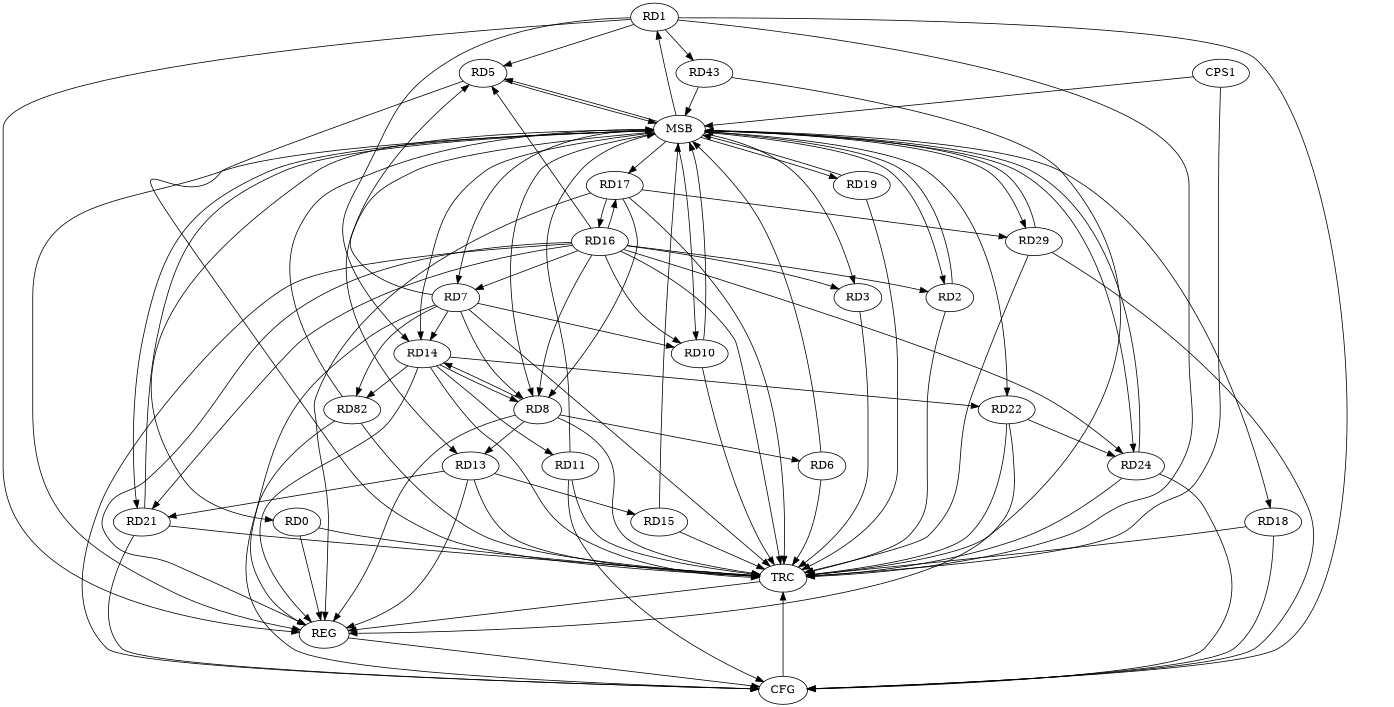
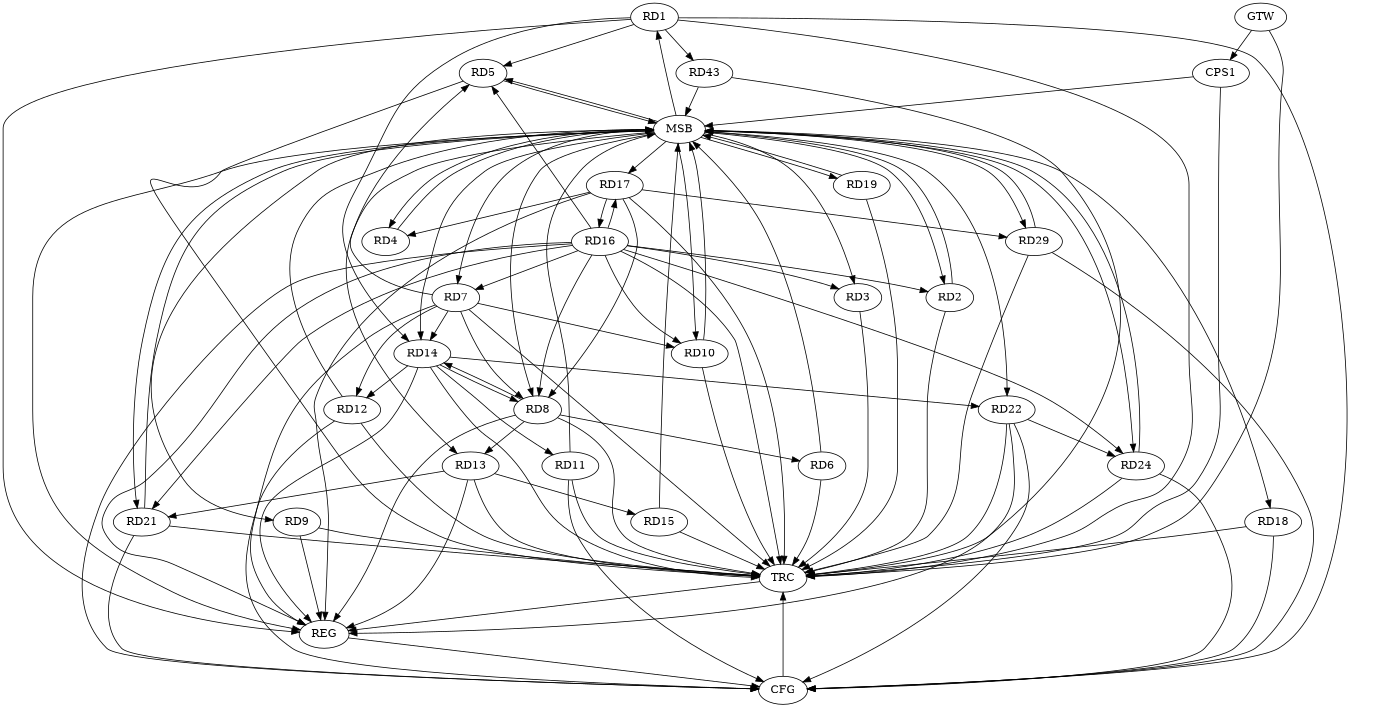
node "GTW": added
node "RD4": added
node "RD82": label "RD82" -> "RD12"
node "RD0": label "RD0" -> "RD9"
edge "RD22" -> "CFG": added
